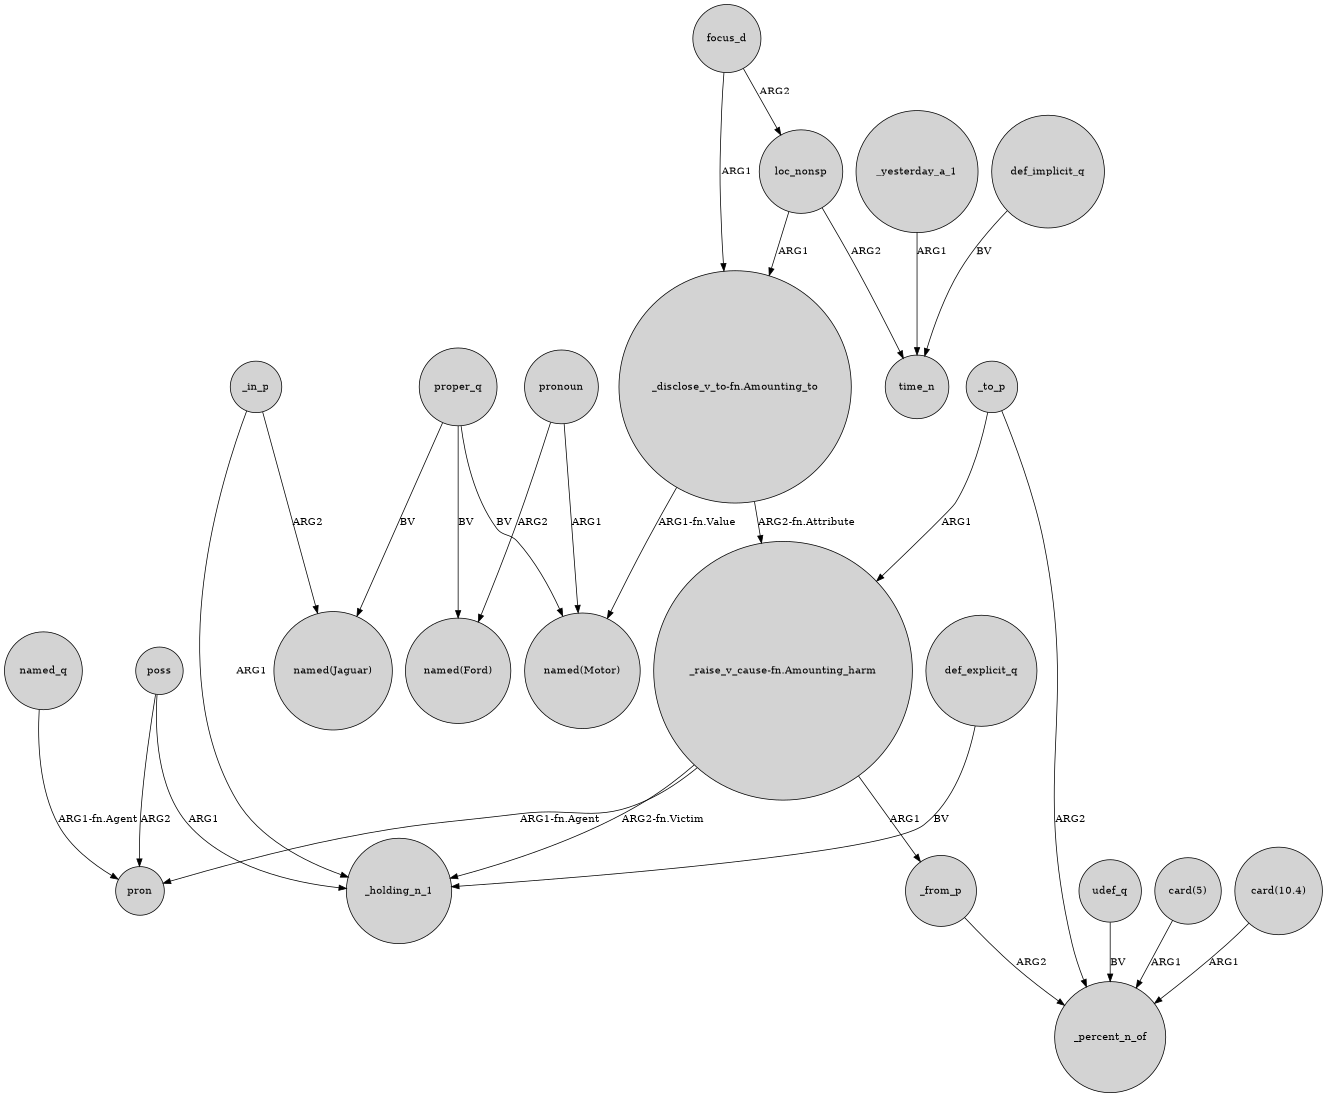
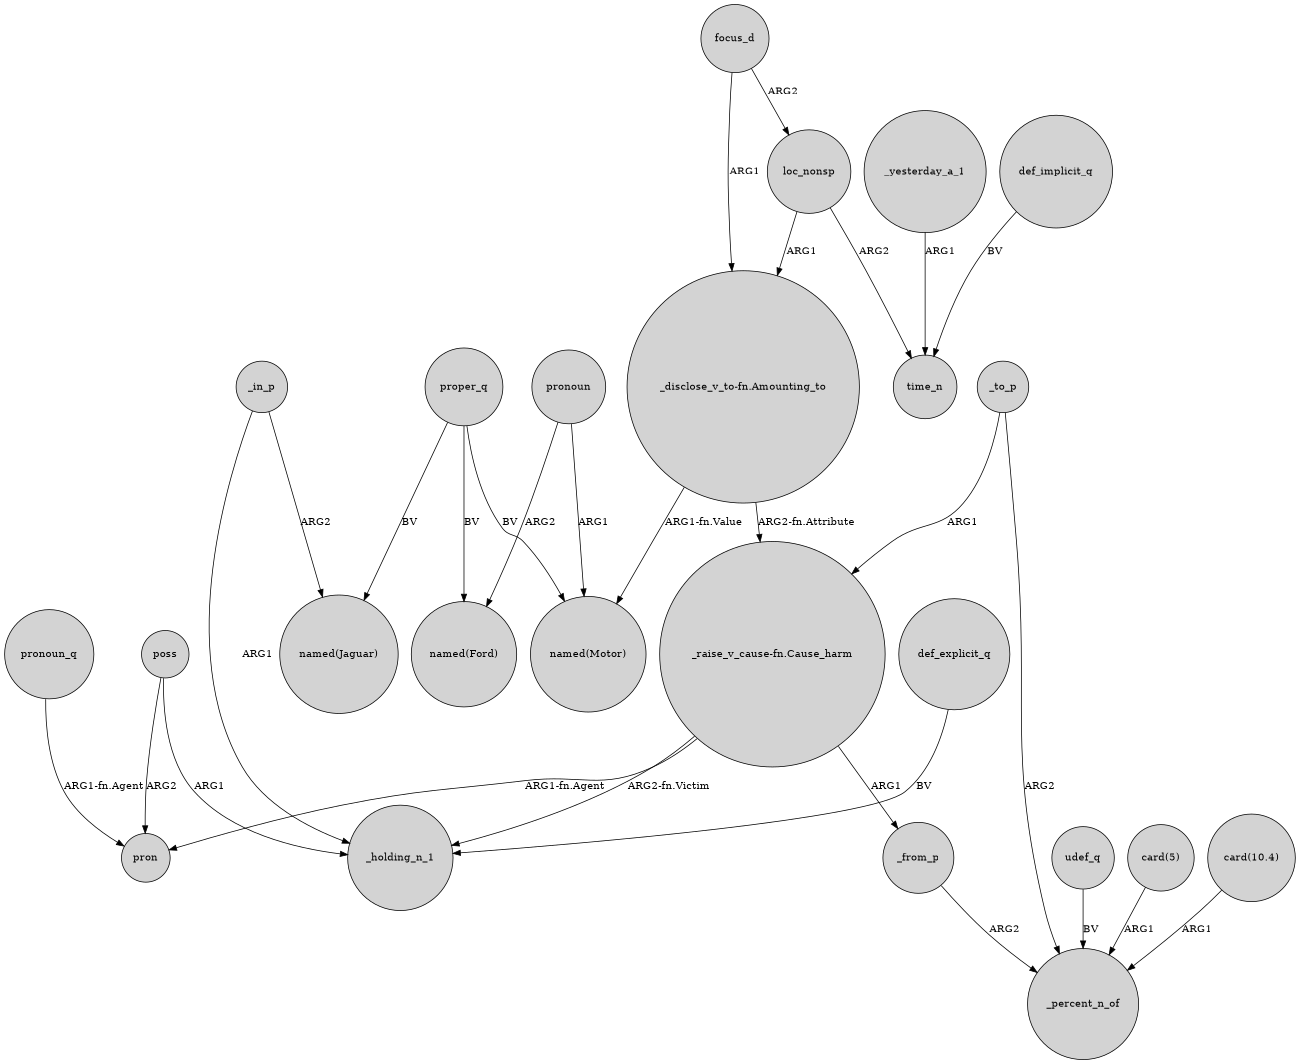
node "named_q": label "named_q" -> "pronoun_q"
node "_raise_v_cause-fn.Amounting_harm": label "_raise_v_cause-fn.Amounting_harm" -> "_raise_v_cause-fn.Cause_harm"
